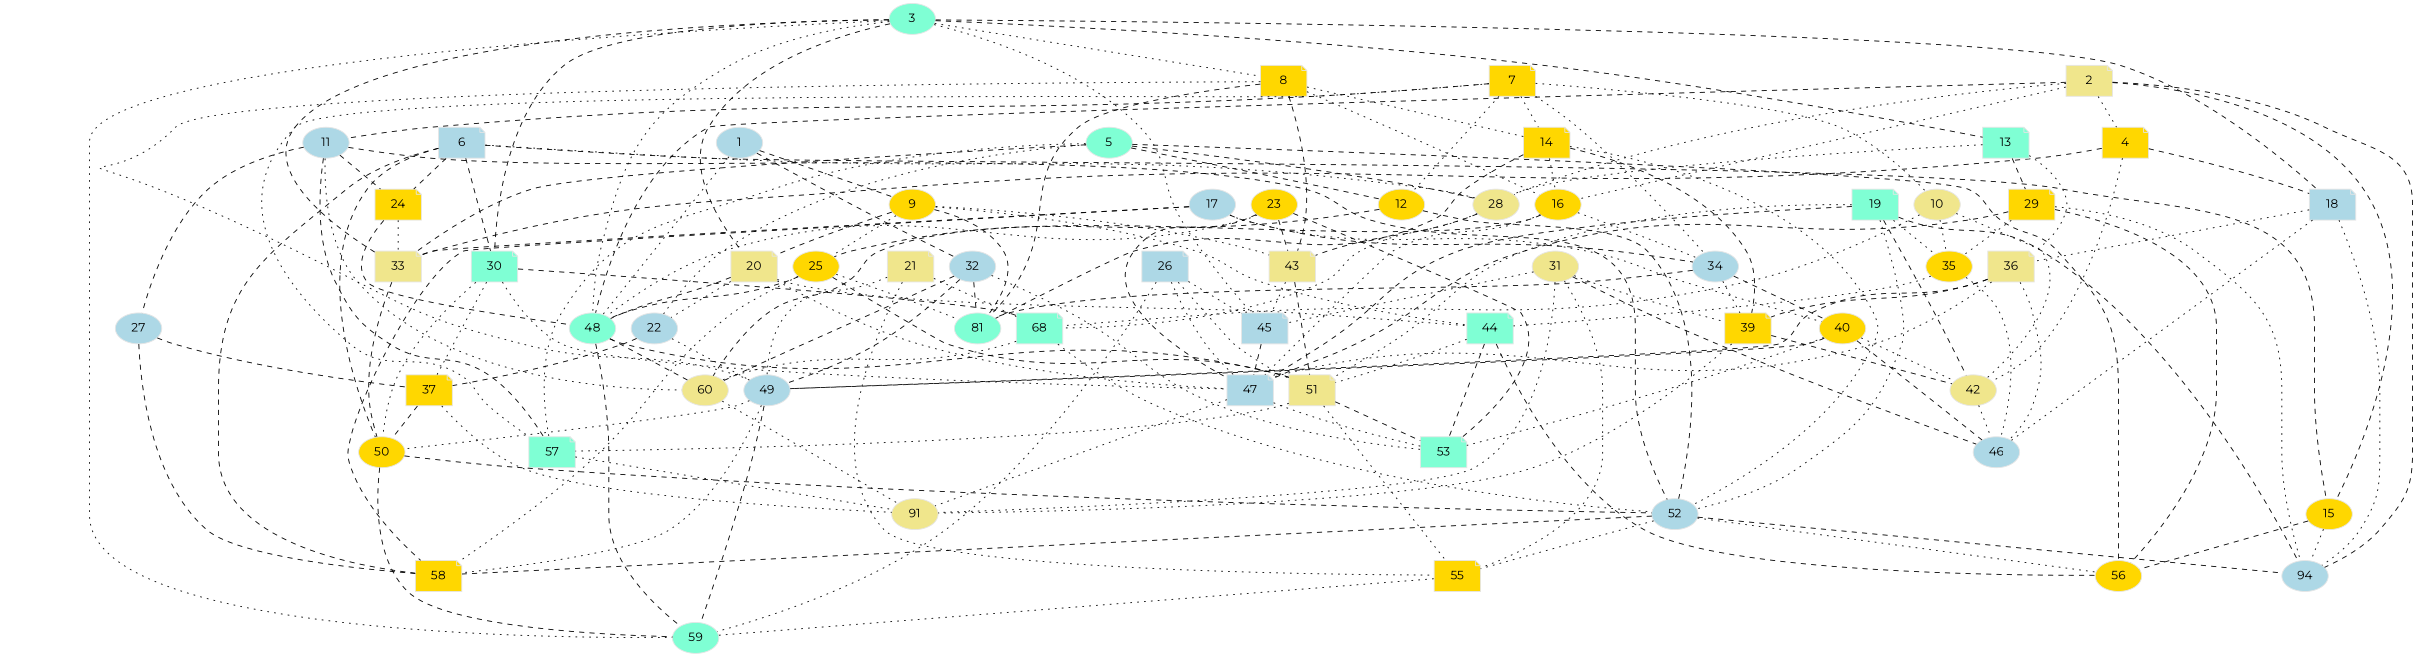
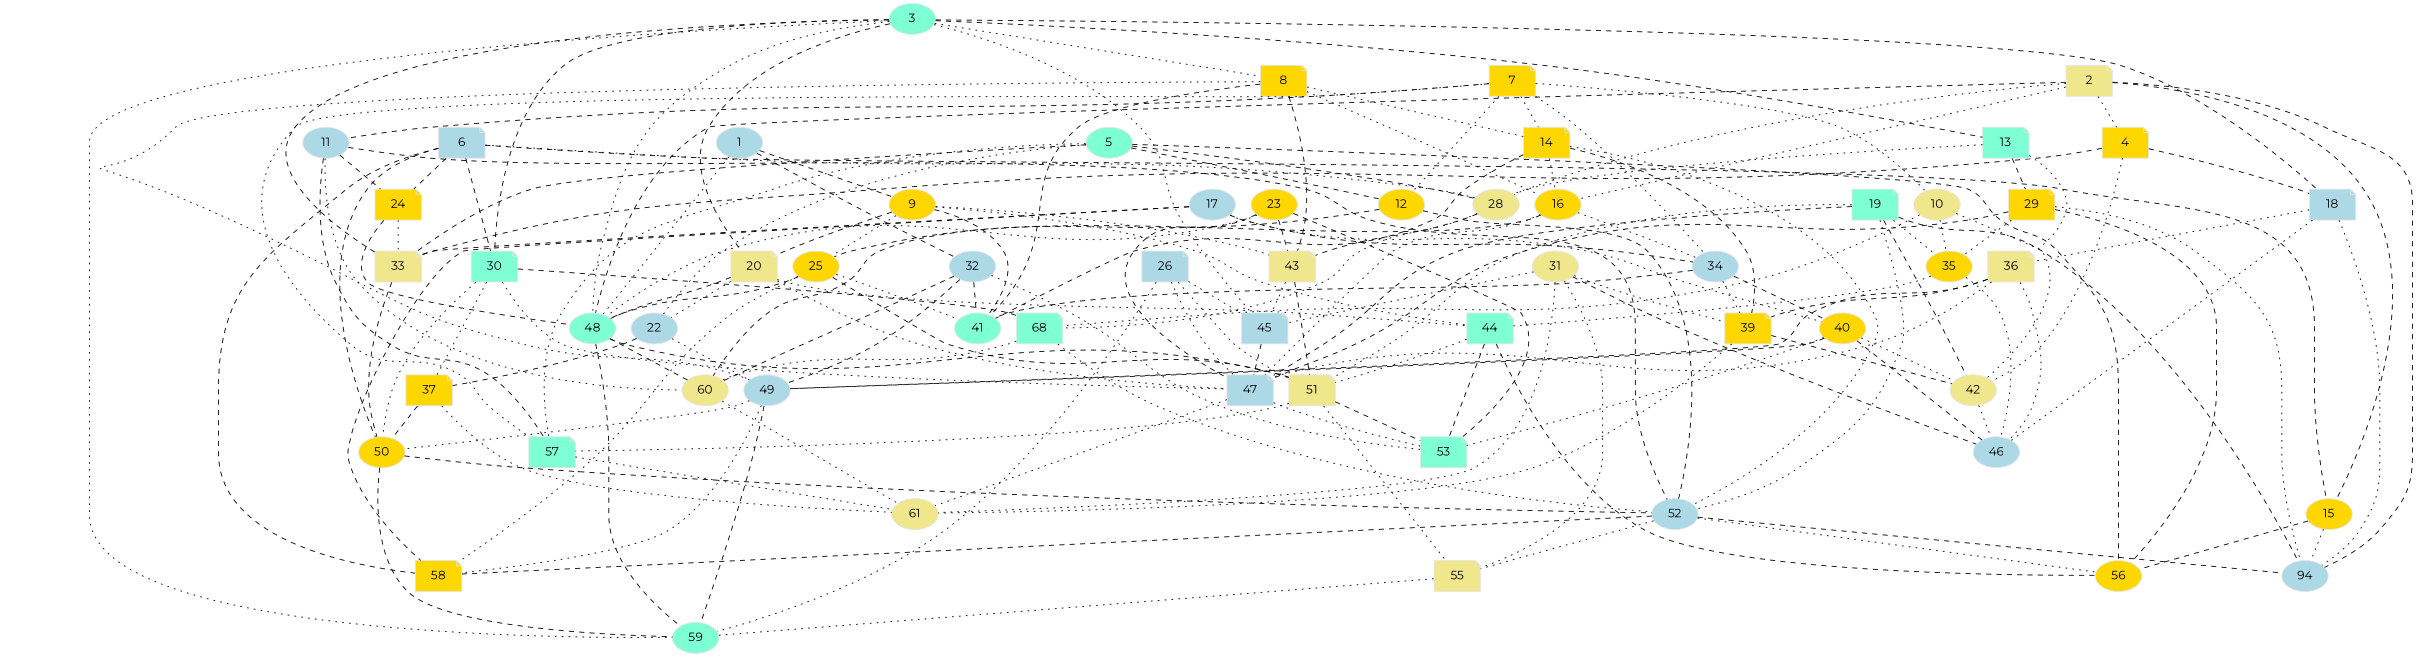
node "21": removed
node "27": removed
node "81": label "81" -> "41"
node "91": label "91" -> "61"
node "55": fillcolor gold -> khaki
